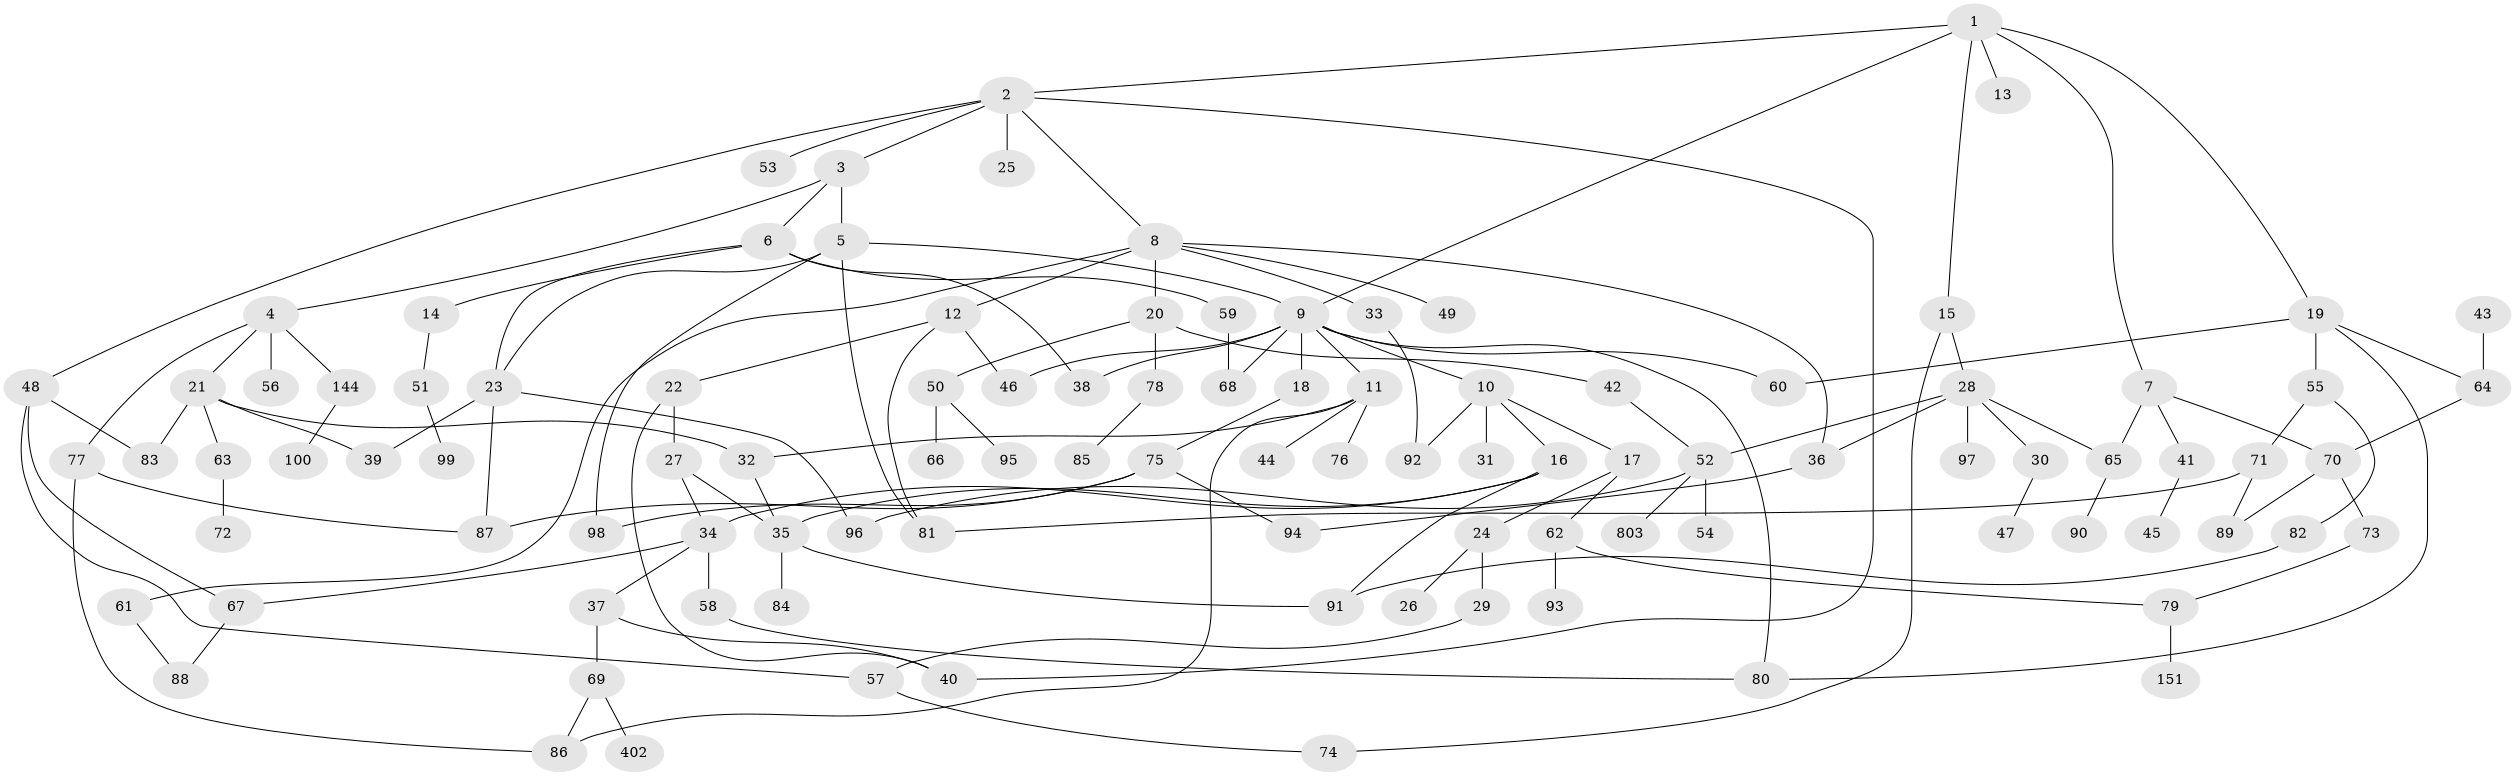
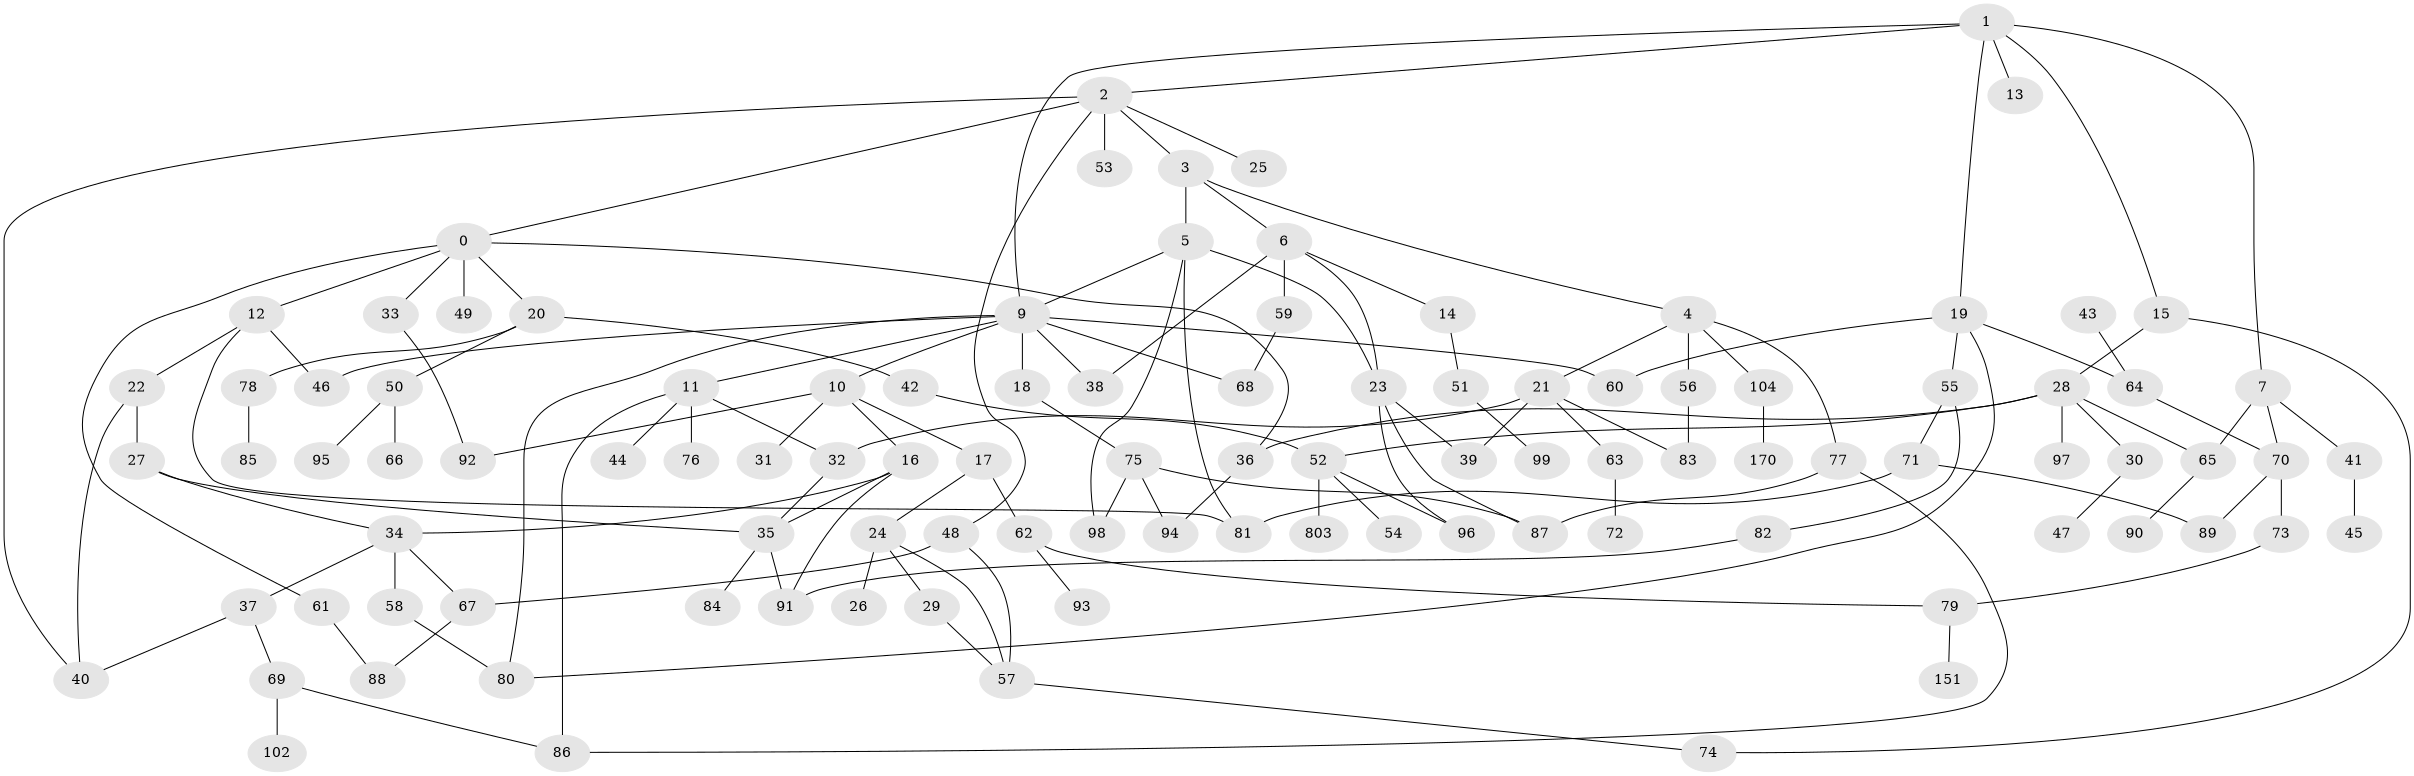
node "8": label "8" -> "0"
node "144": label "144" -> "104"
edge "48" -- "83": now "56" -- "83"
node "100": label "100" -> "170"
edge "24" -- "57": added
node "402": label "402" -> "102"
